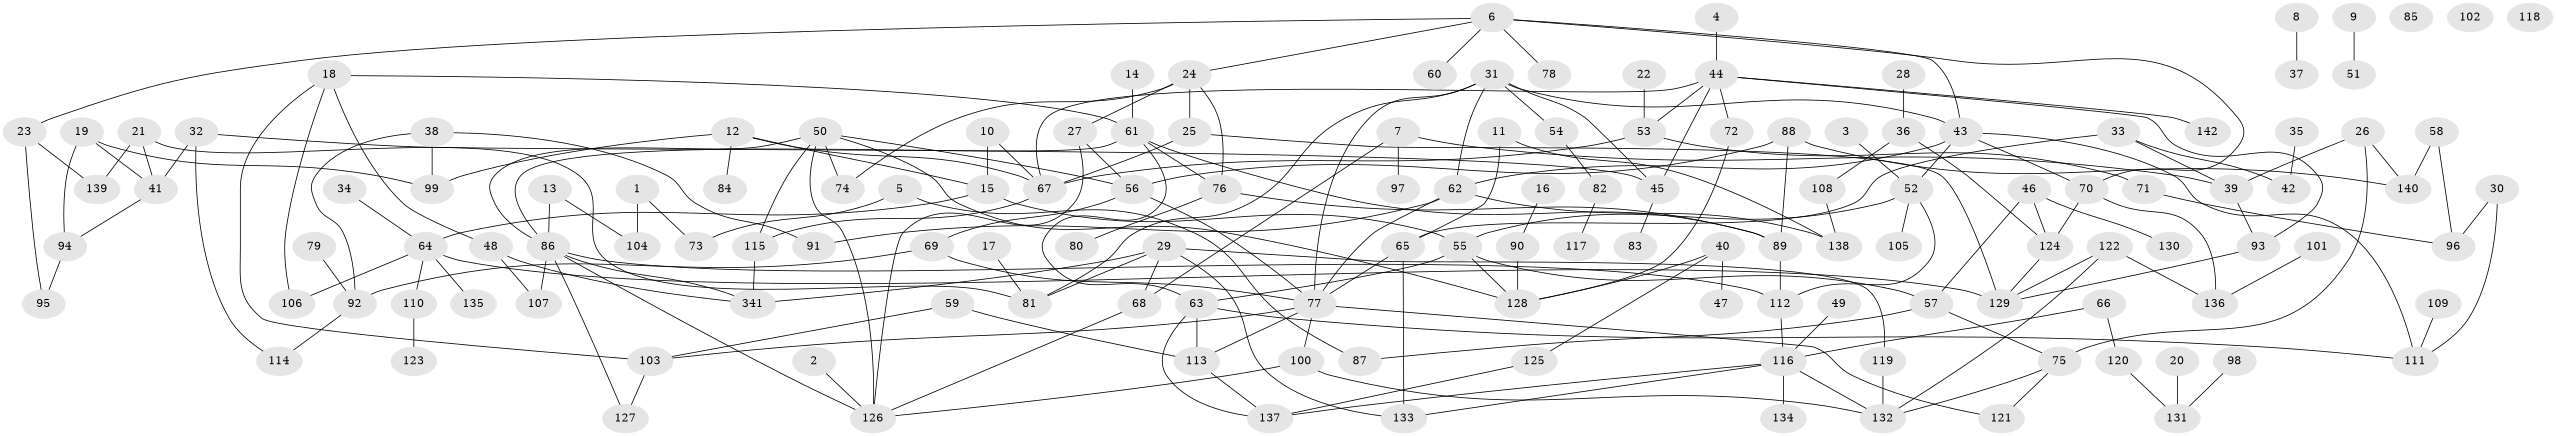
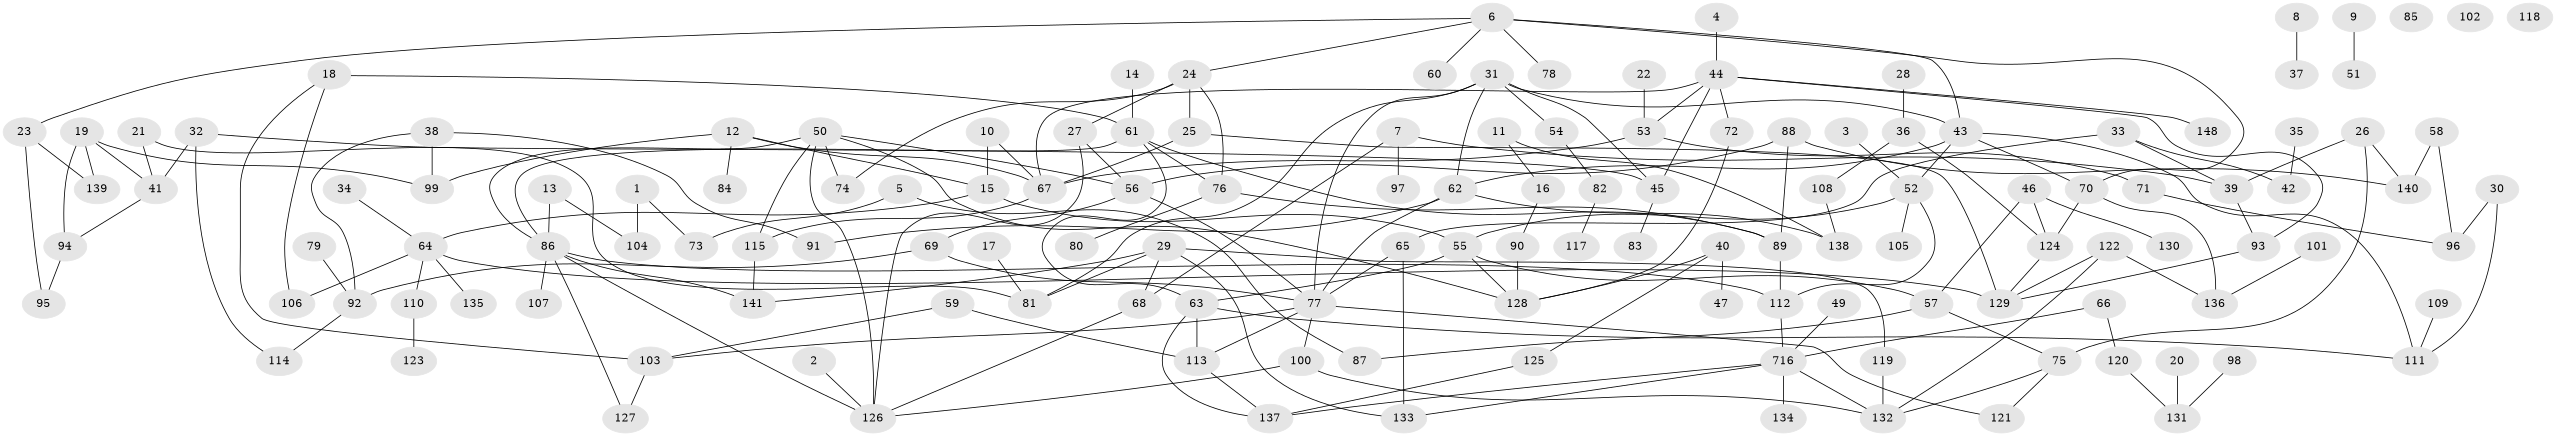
node "142": label "142" -> "148"
edge "21" -- "139": now "19" -- "139"
edge "11" -- "65": now "11" -- "16"
node "48": removed
node "341": label "341" -> "141"
node "116": label "116" -> "716"
